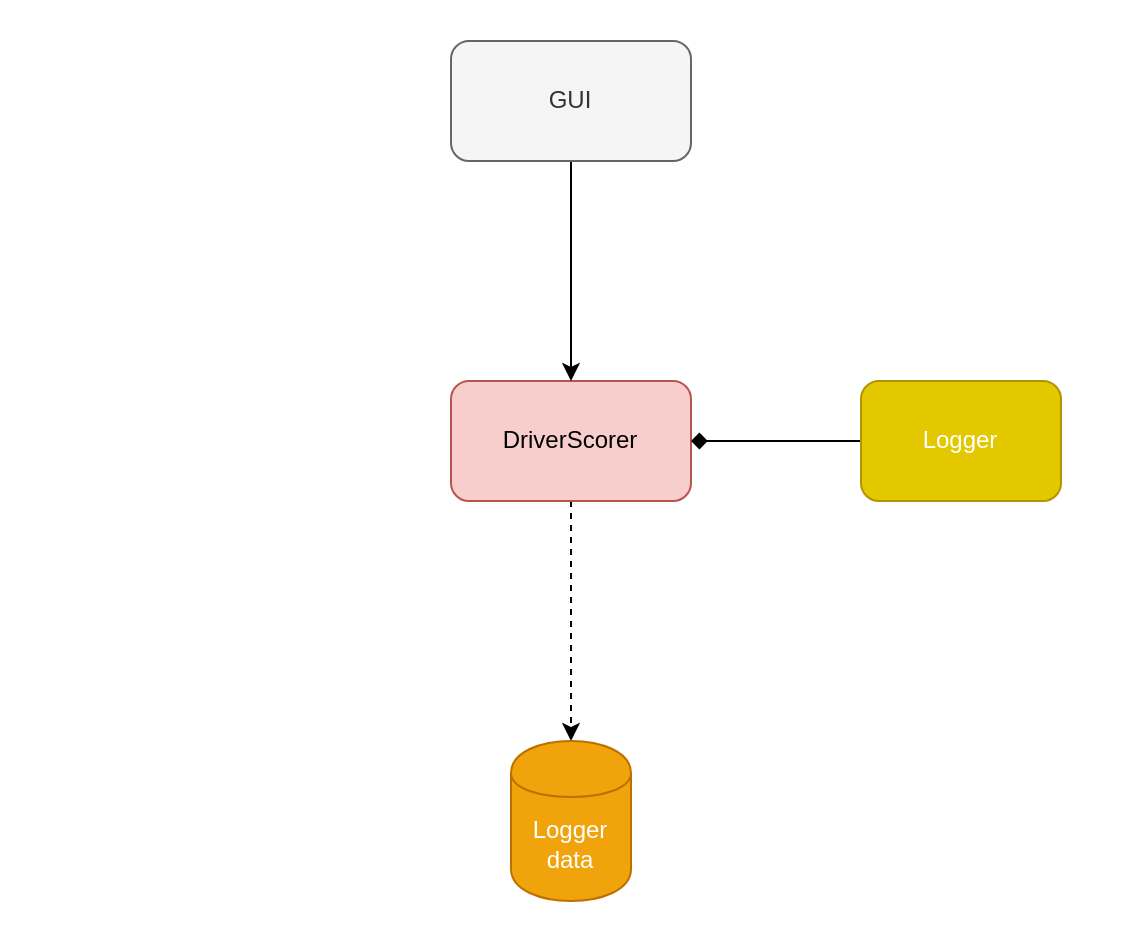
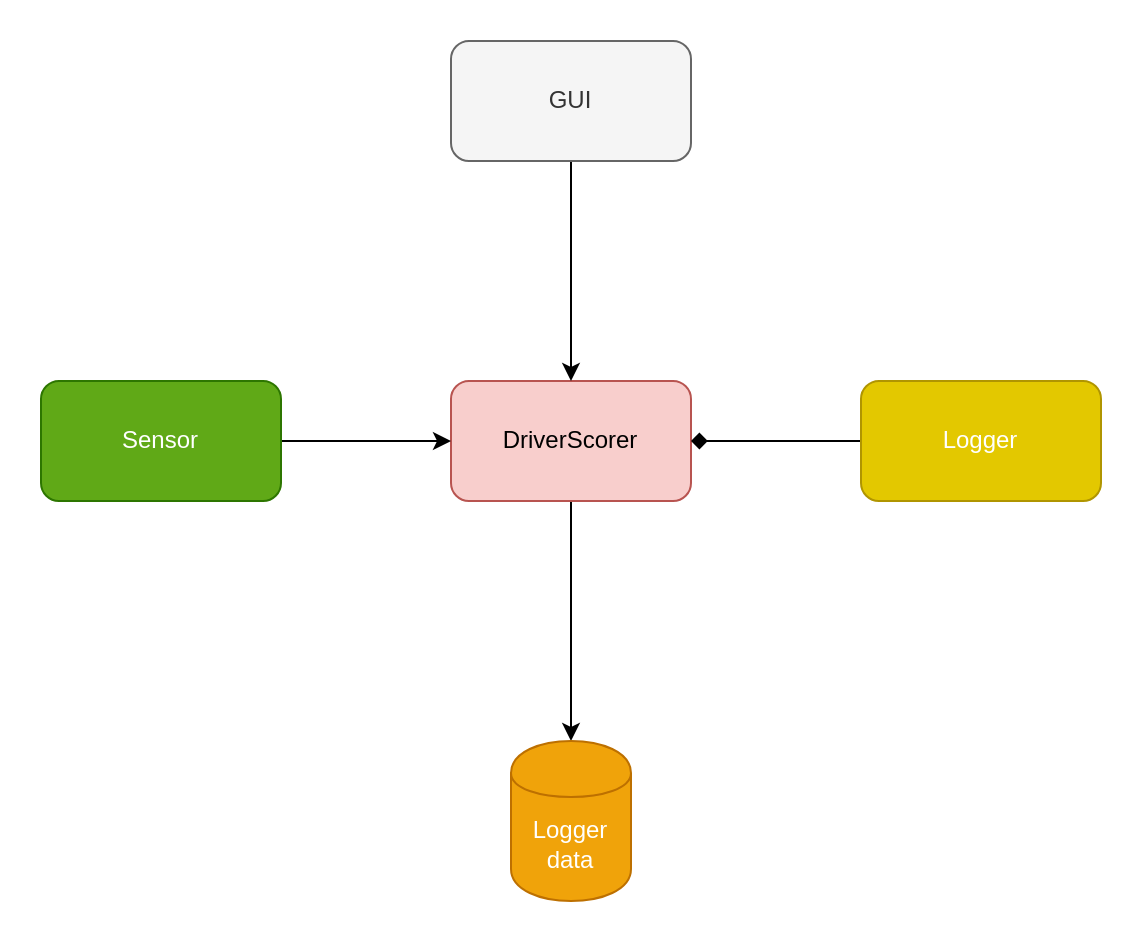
node "Sensor": added
edge "Sensor" -> "DriverScorer": added
node "Logger": size 200x120 -> 240x120
edge "DriverScorer" -> "Logger data": style dashed -> solid
